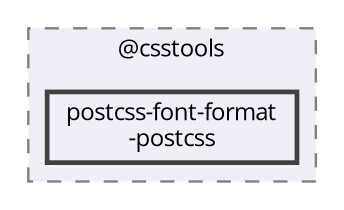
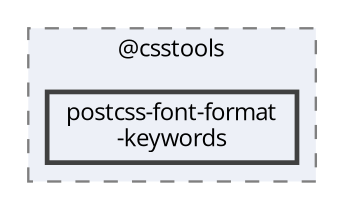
node "postcss-font-format -postcss": label "postcss-font-format -postcss" -> "postcss-font-format -keywords"
